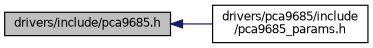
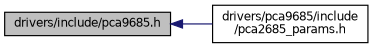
node "drivers/pca9685/include /pca9685_params.h": label "drivers/pca9685/include /pca9685_params.h" -> "drivers/pca9685/include /pca2685_params.h"
